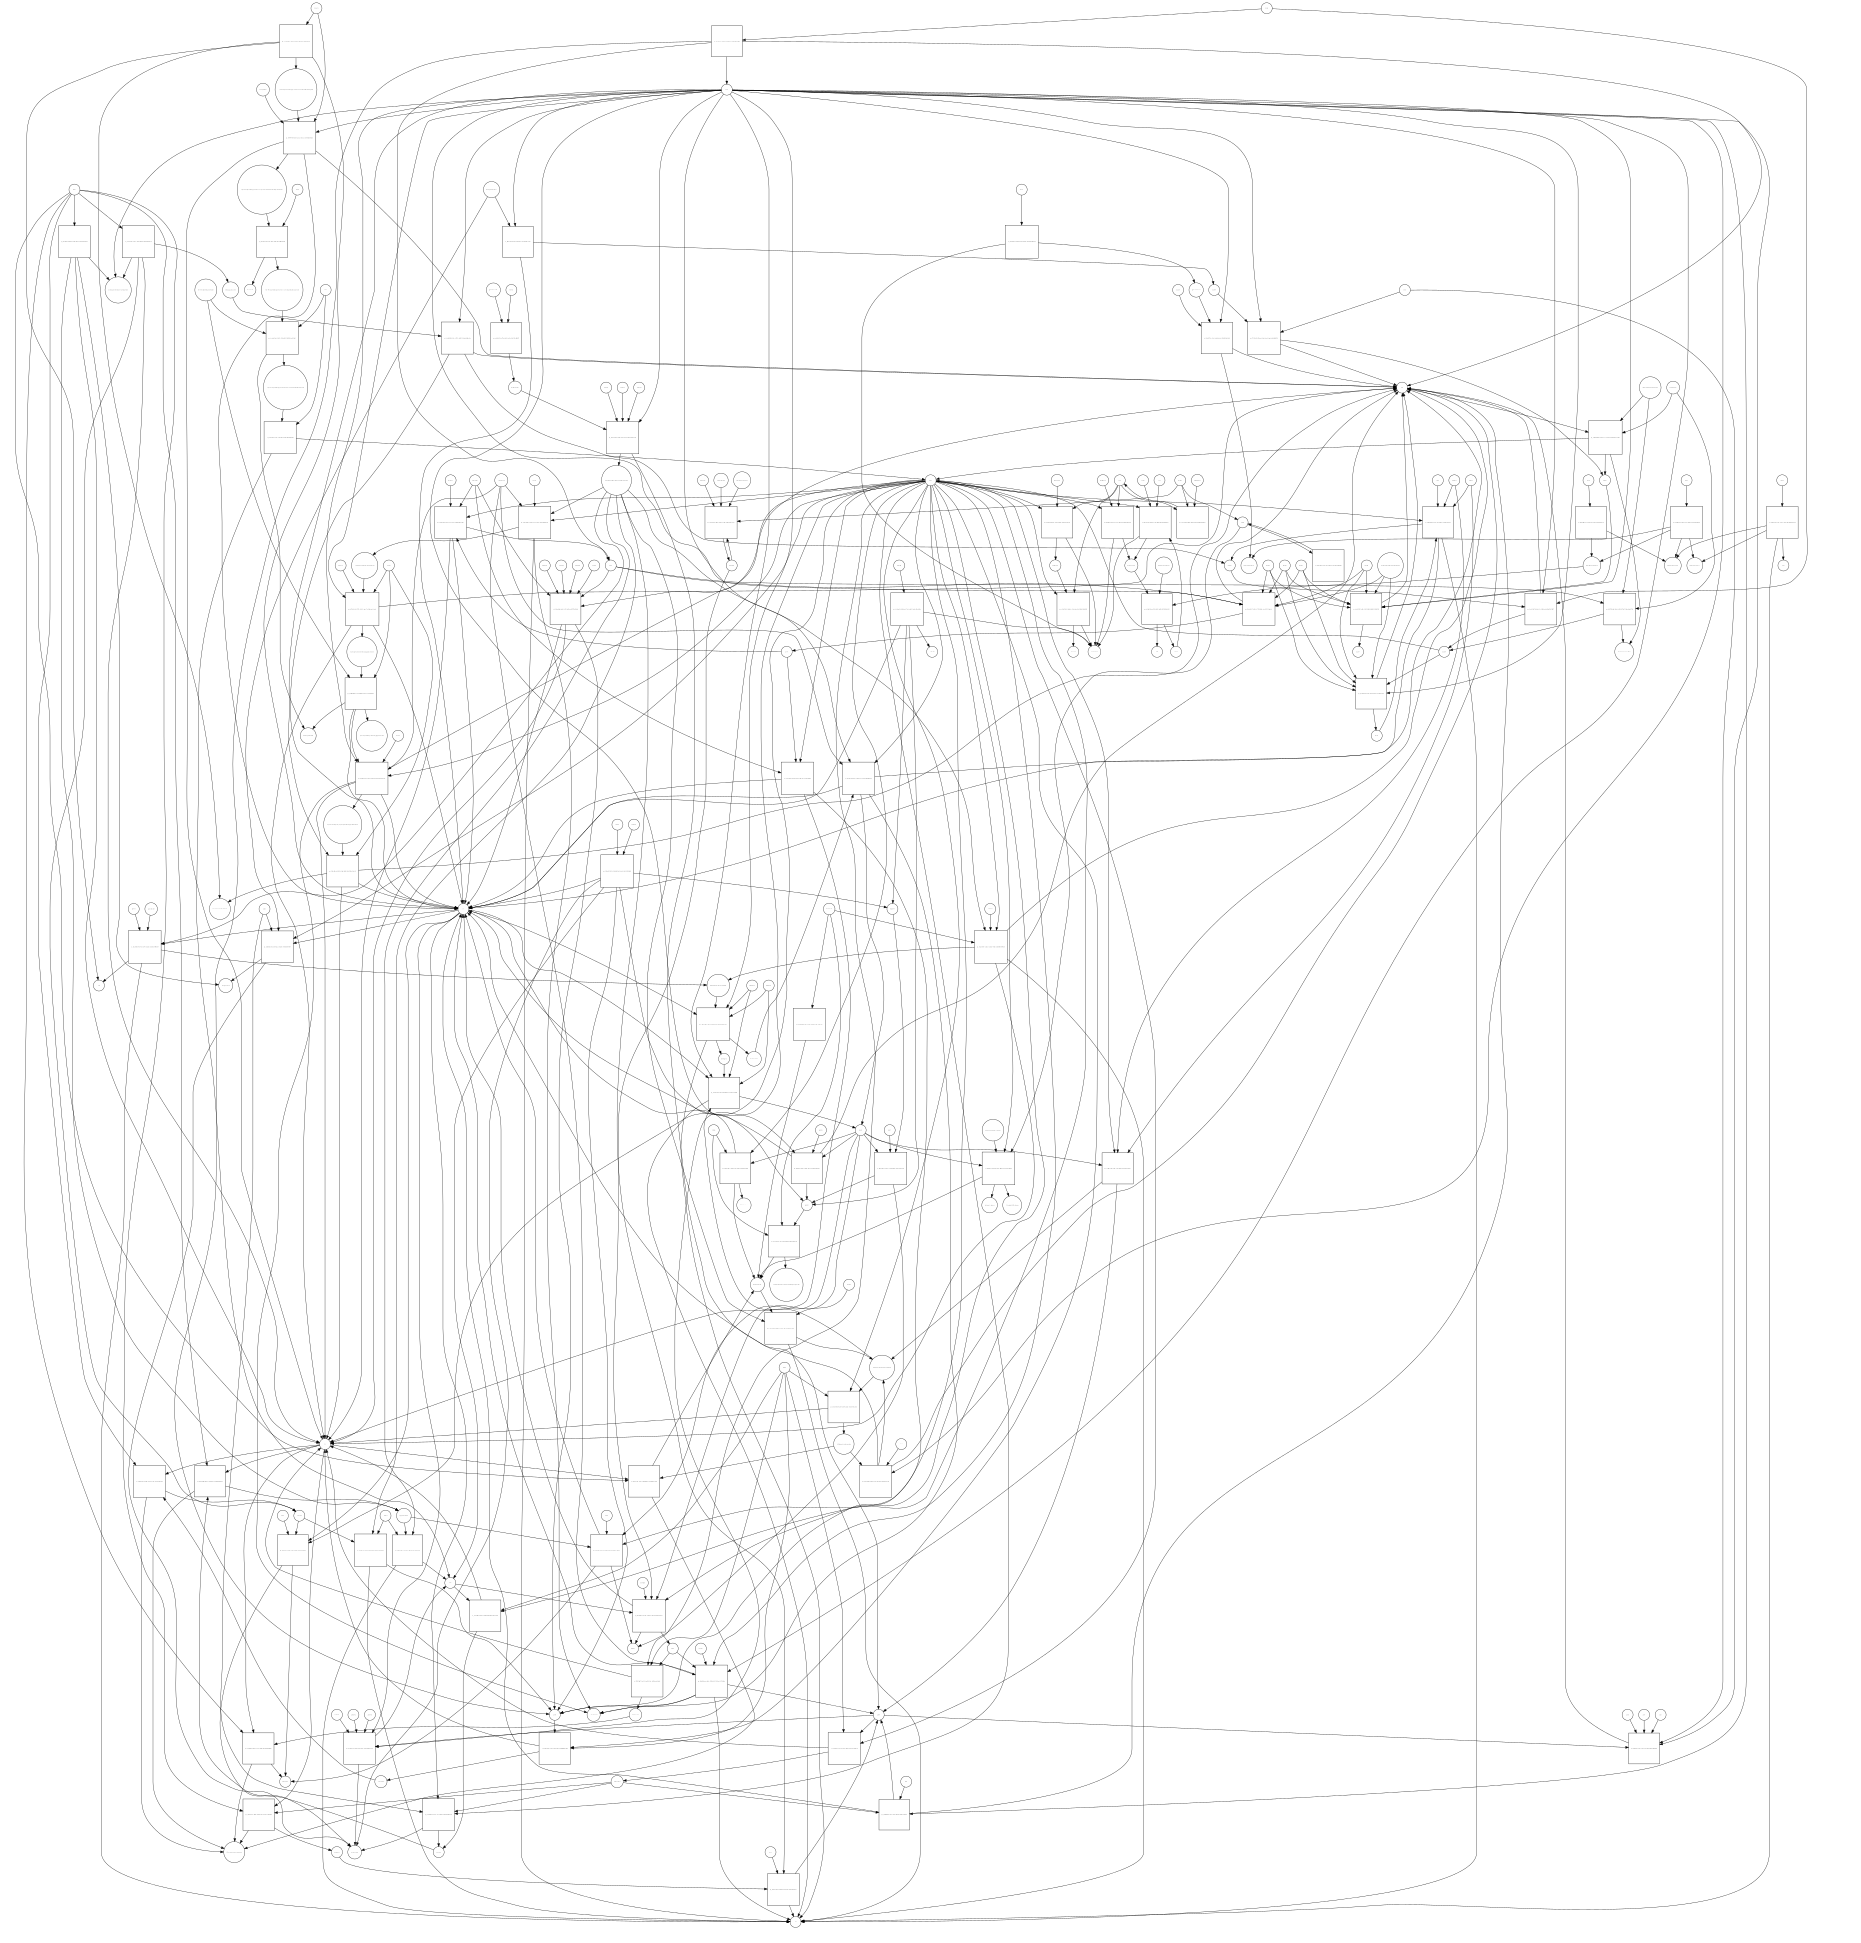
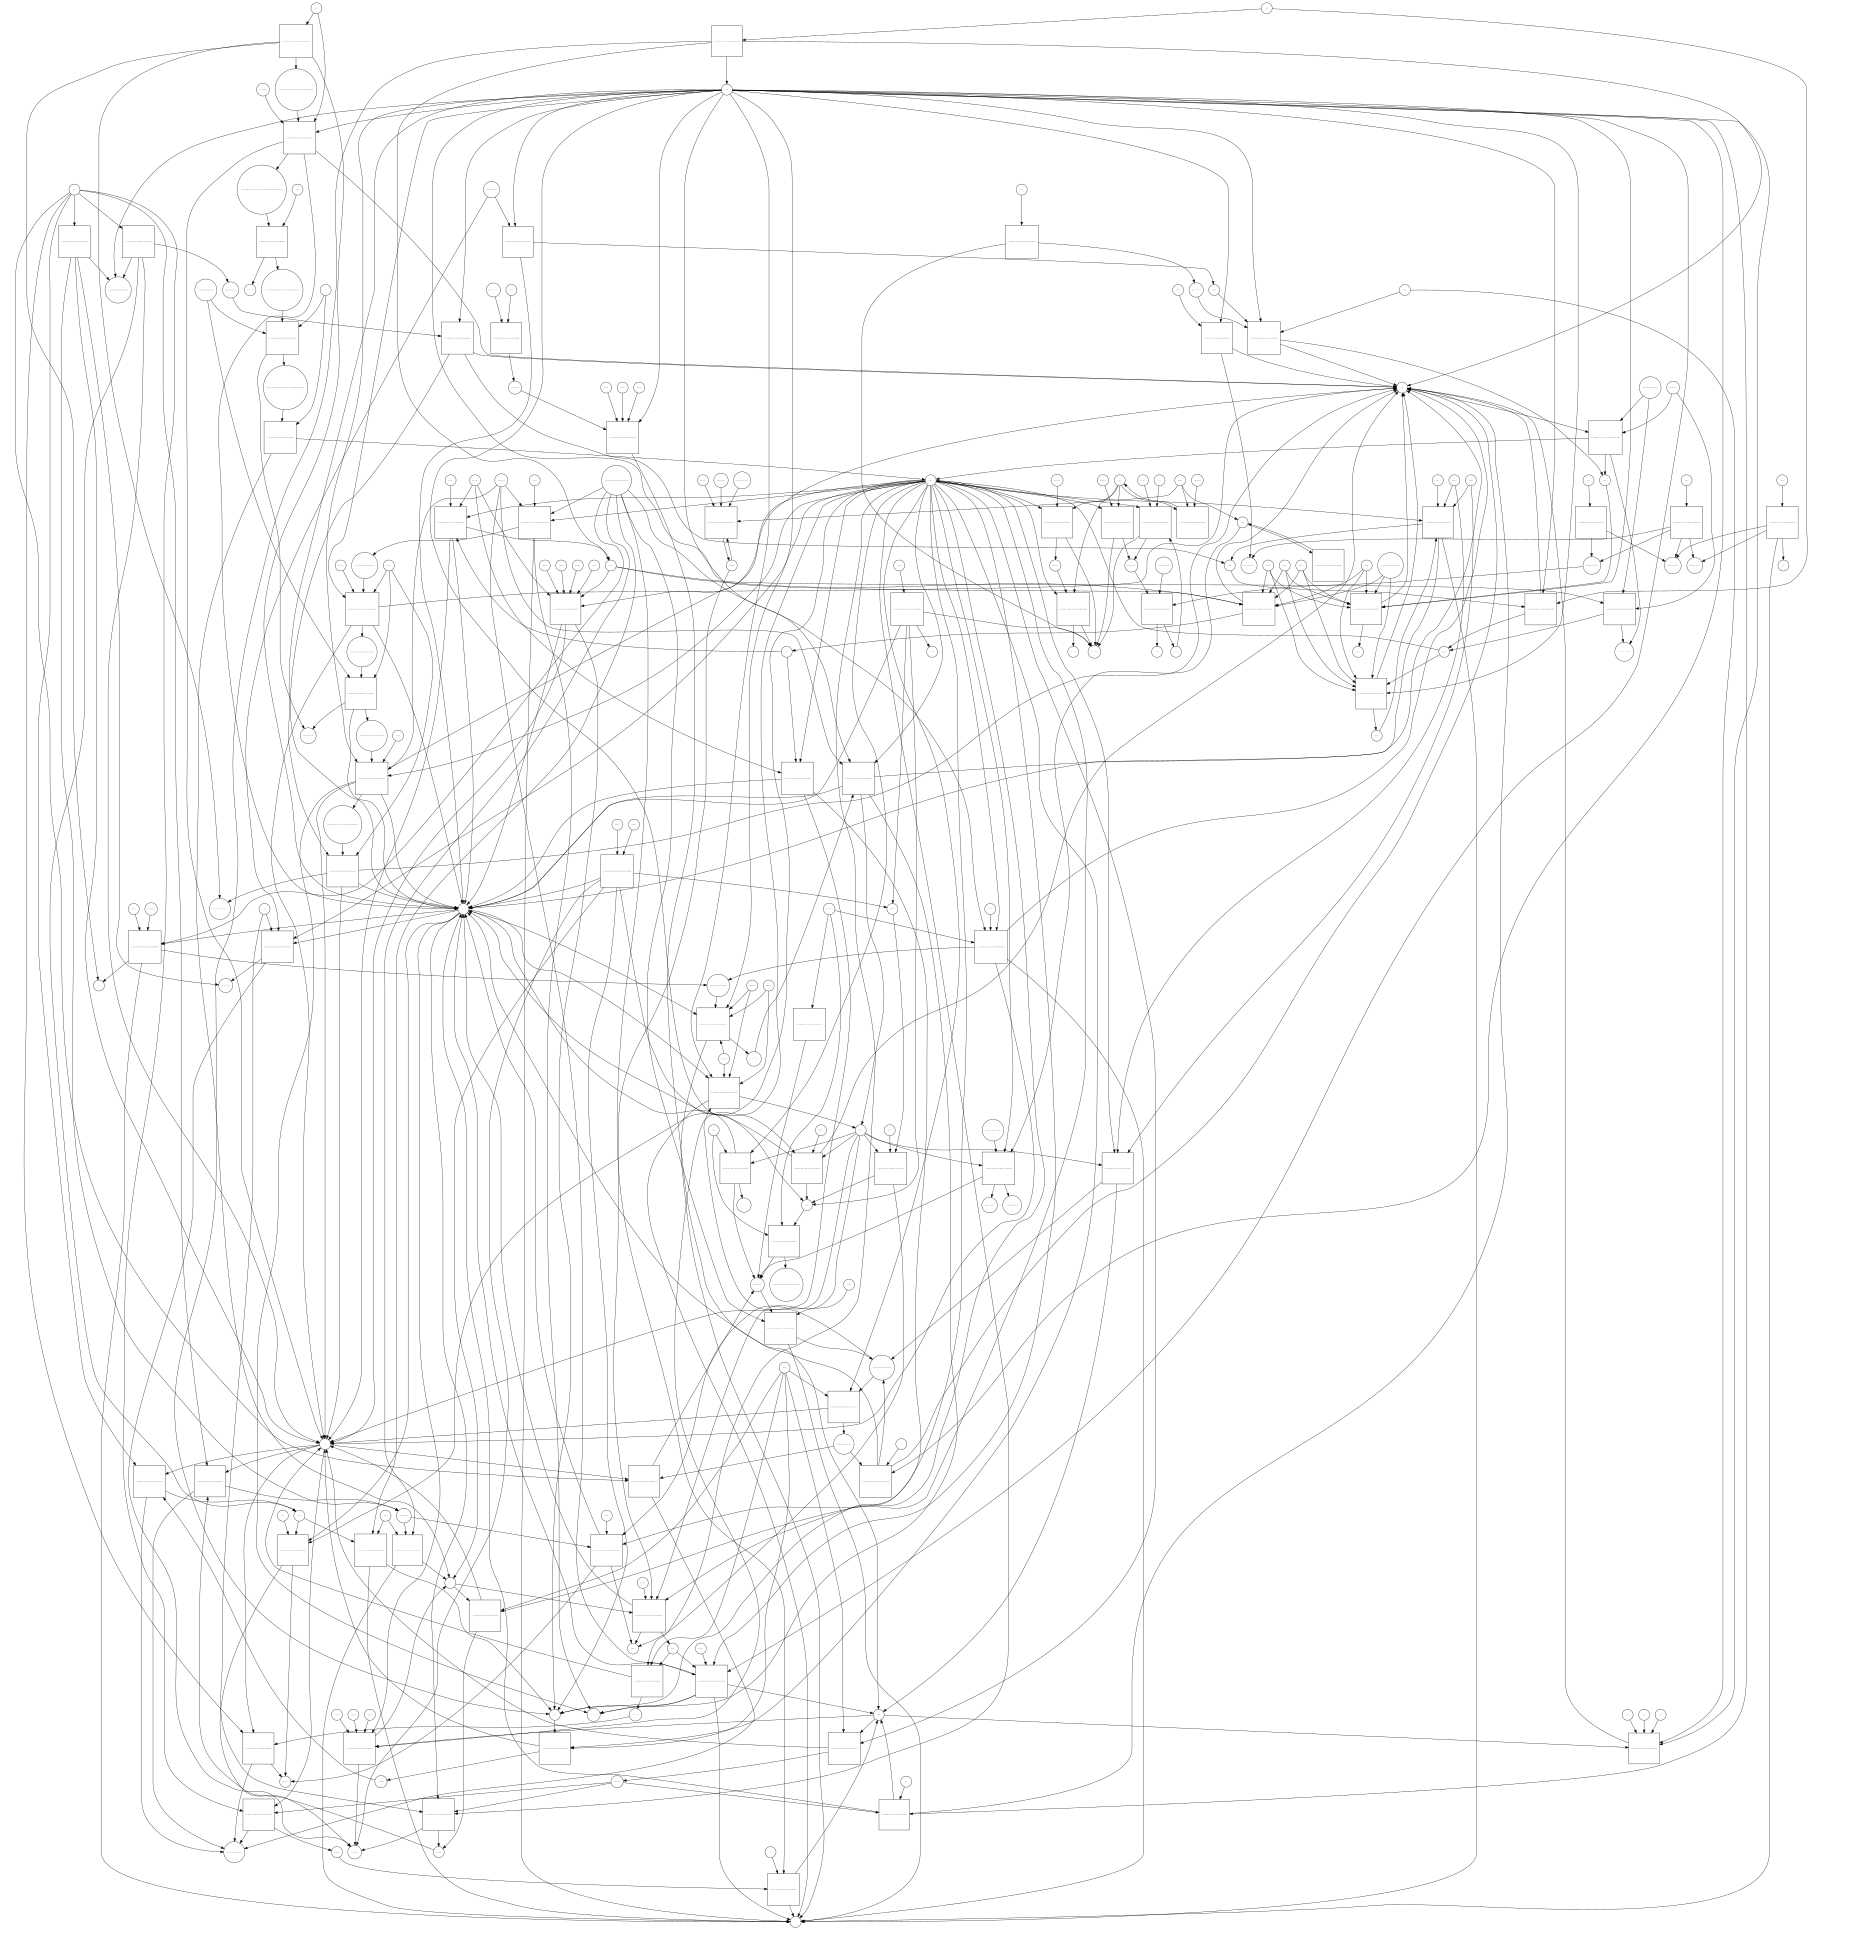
edge "⍺-D-Galactose" -> "pr_52a5317d-c3c6-4a66-bdc6-87afb3c650ef": now "⍺-D-Galactose" -> "pr_71125d59-30ee-46bd-ba48-ae4d9d88b726"
edge "pr_bc50aa39-c78b-4b74-84da-f59d211574e8" -> "5-phospho-⍺-D-ribose 1-diphosphate": removed
edge "pr_368a988c-40ae-4988-ac9c-52c7c52bf6a3" -> "pr_bb43ddba-a13e-4c63-b65b-bf5ae3c1434f": now "5-phosphoribosyl-N-formylglycinamide" -> "pr_bb43ddba-a13e-4c63-b65b-bf5ae3c1434f"
edge "pr_75a90e54-d835-439b-ae79-6eda2da1b0a2" -> "NMNAT3": reversed
